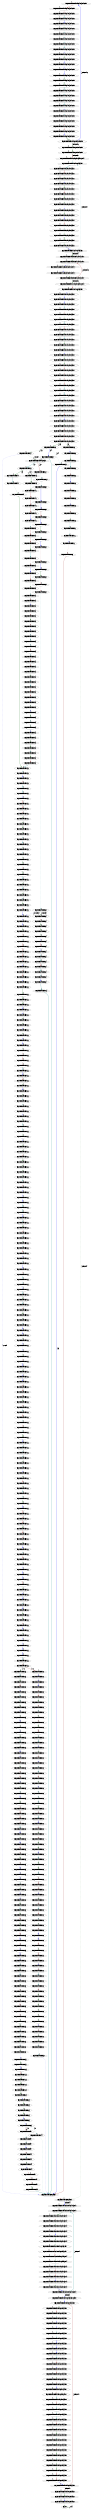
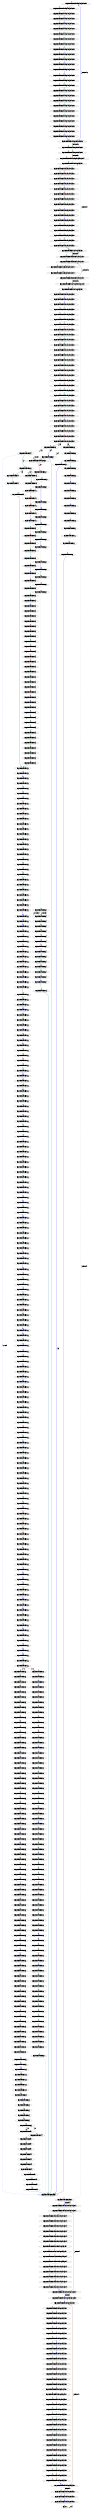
node "LEGUP_F_main_BB_fusion1loop_bodydim1preh...": label "LEGUP_F_main_BB_fusion1loop_bodydim1preh..." -> "LEGUP_F_main_BB_fusion1loop_fusionloop1preh..."
edge "LEGUP_F_main_BB_threadpresplit" -> "LEGUP_F_main_BB__38": now "LEGUP_F_main_BB__34" -> "LEGUP_F_main_BB__38"
